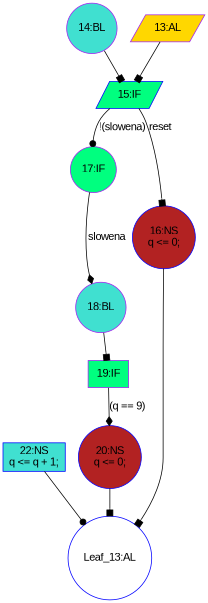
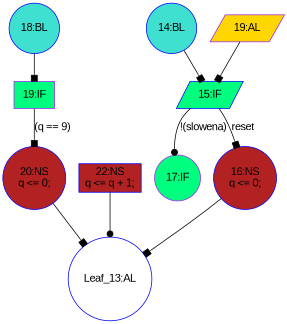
node "14:BL": color purple -> blue
node "13:AL": label "13:AL" -> "19:AL"
edge "17:IF" -> "18:BL": removed, label "slowena"
node "18:BL": color purple -> blue
edge "19:IF" -> "20:NS q <= 0;": arrowhead diamond -> box
node "22:NS q <= q + 1;": fillcolor turquoise -> firebrick
